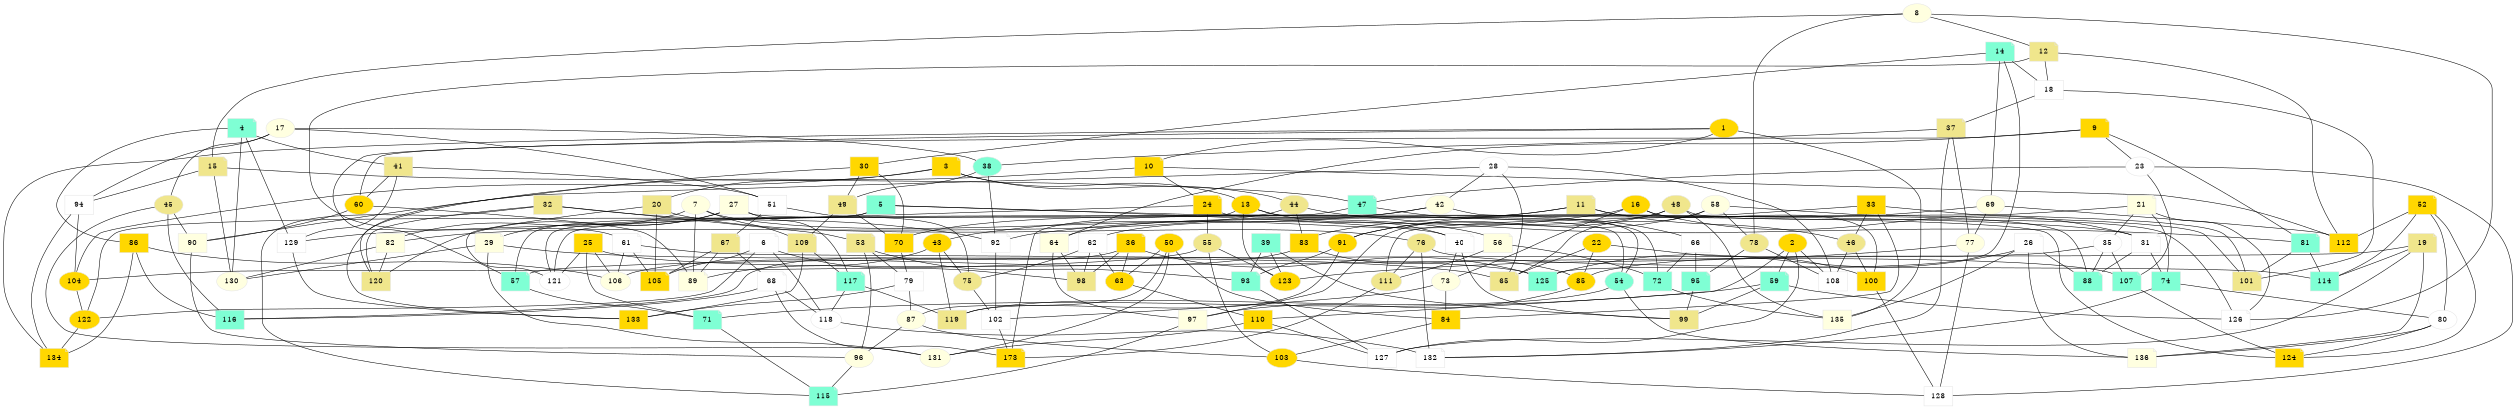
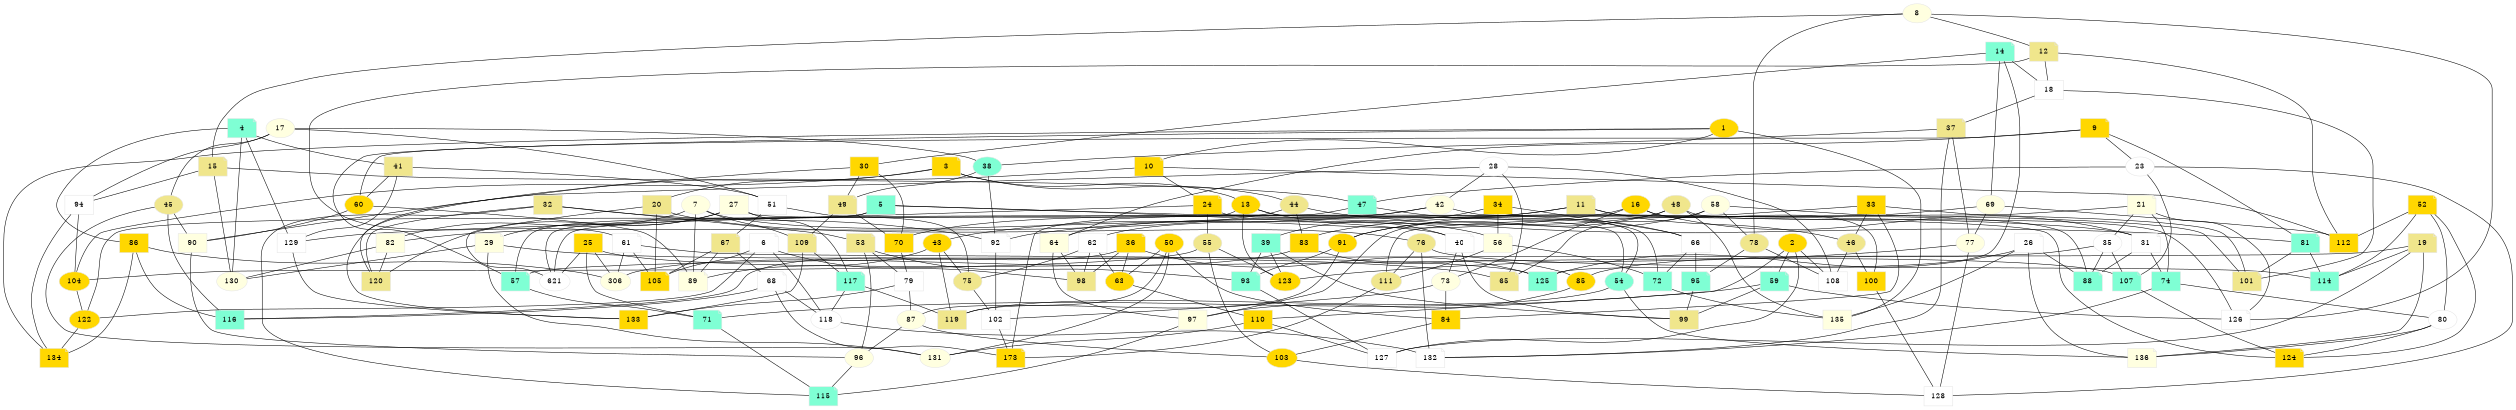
node "34": added
node "22": removed
node "121": label "121" -> "621"
node "106": label "106" -> "306"
